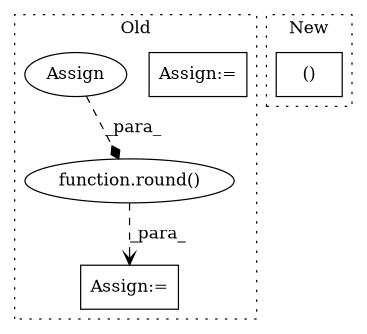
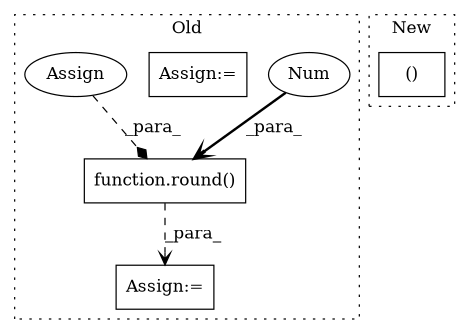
node "Num": added
node "function.round()": shape ellipse -> box
